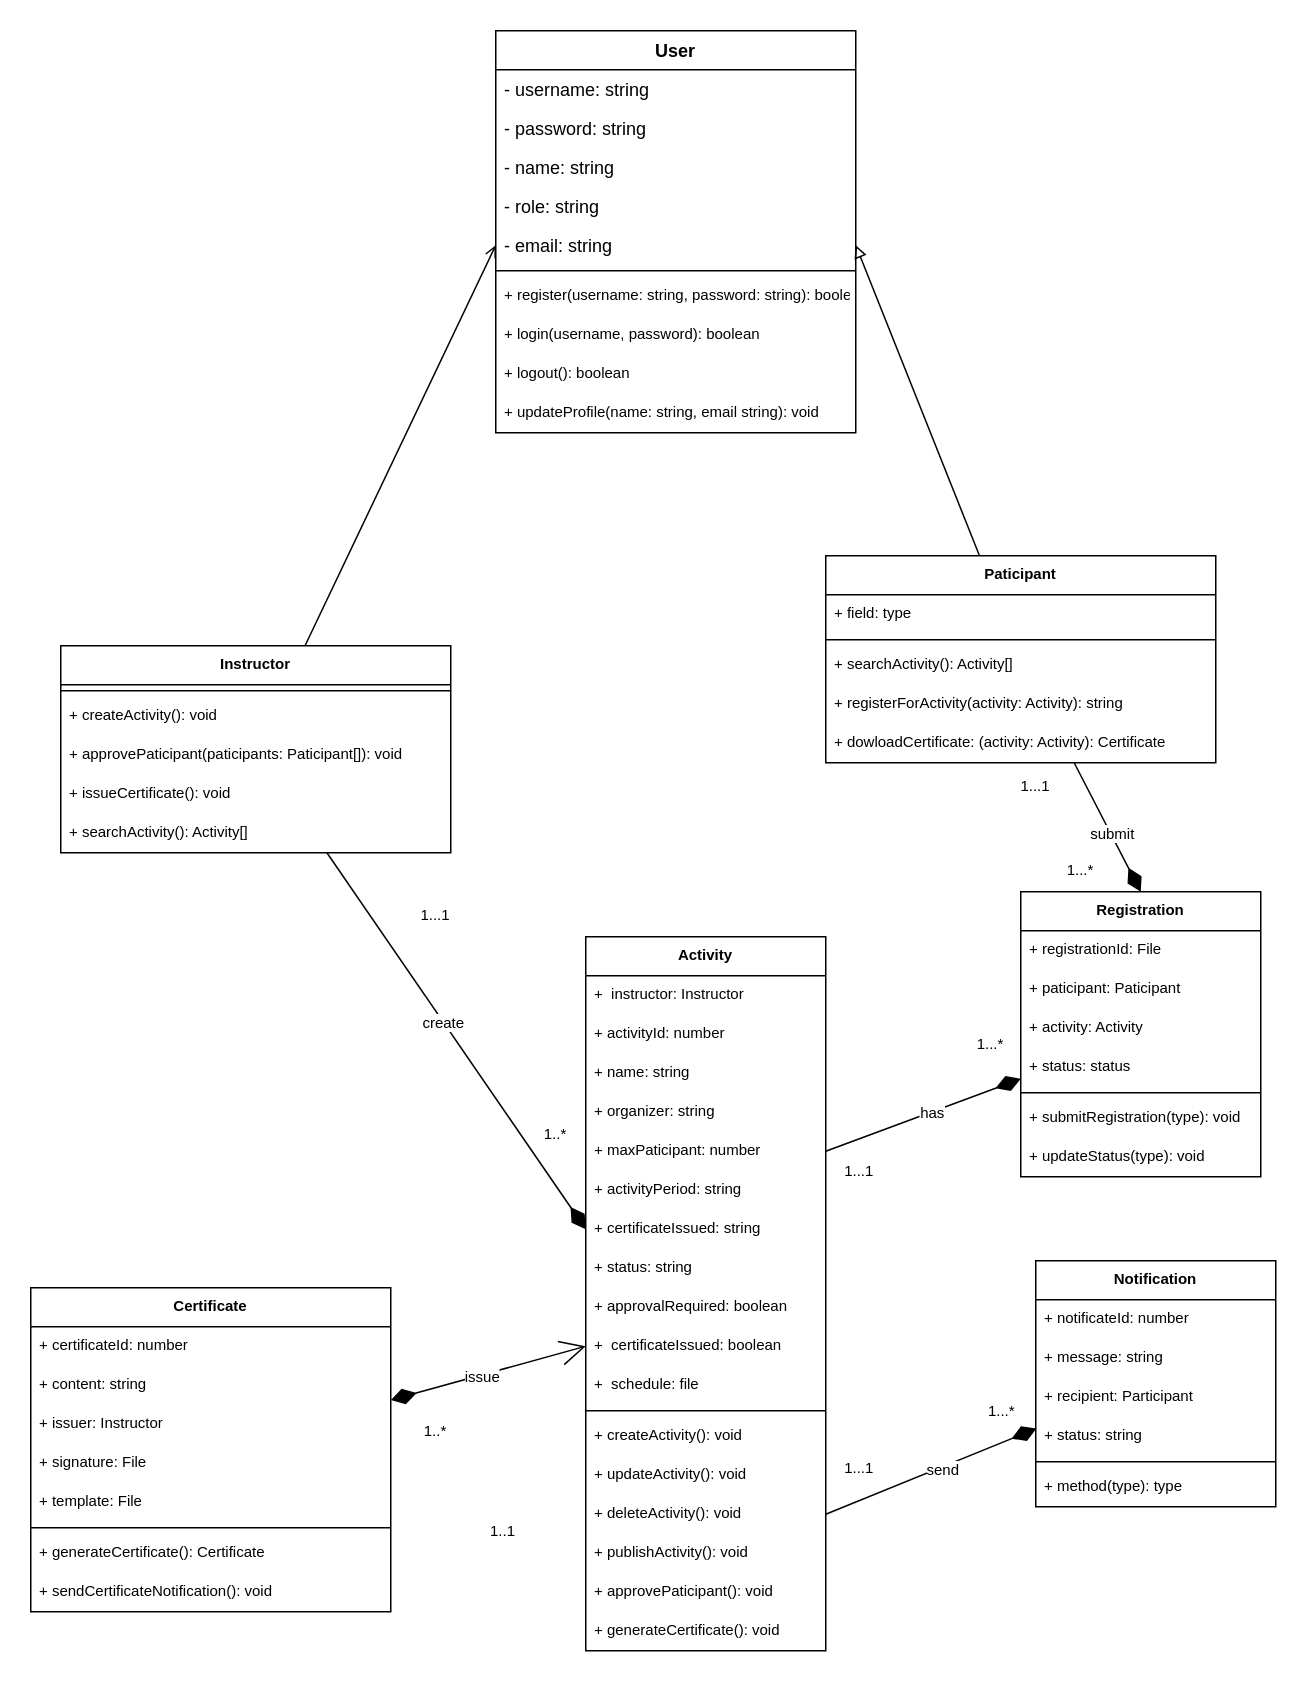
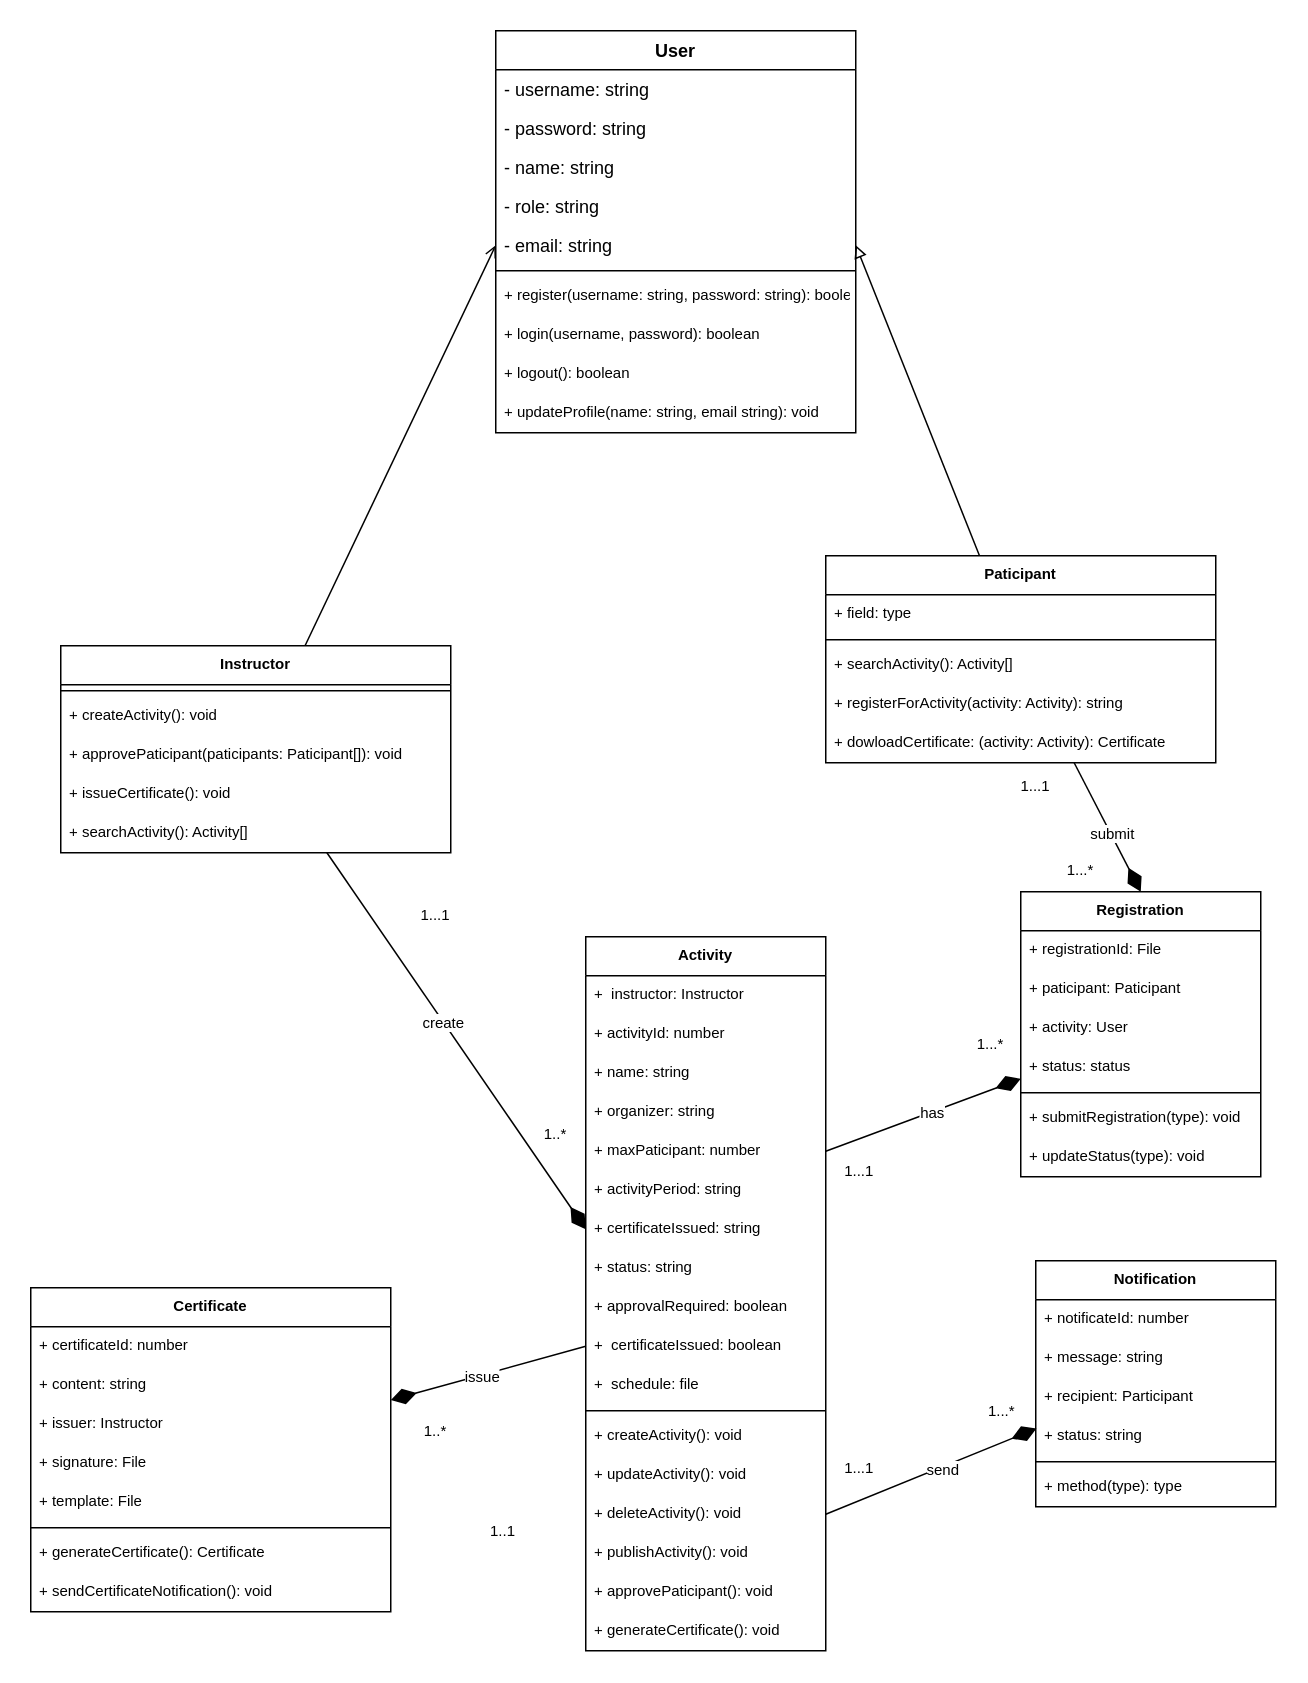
node "+ activity: Activity": label "+ activity: Activity" -> "+ activity: User"
edge "+ certificateIssued: boolean" -- "Certificate": arrowhead open -> none
